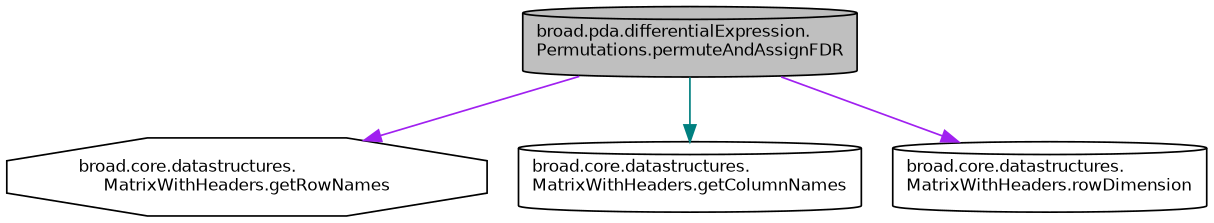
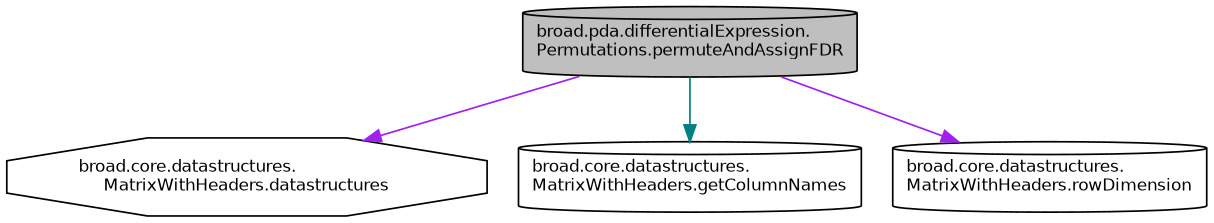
node "broad.core.datastructures. MatrixWithHeaders.getRowNames": label "broad.core.datastructures. MatrixWithHeaders.getRowNames" -> "broad.core.datastructures. MatrixWithHeaders.datastructures"
